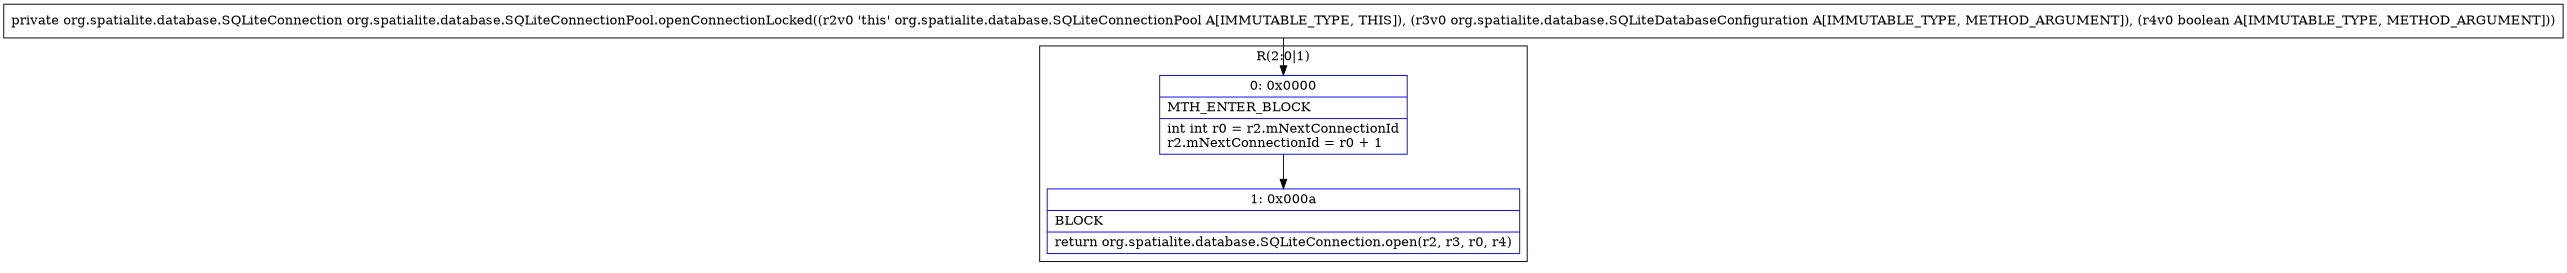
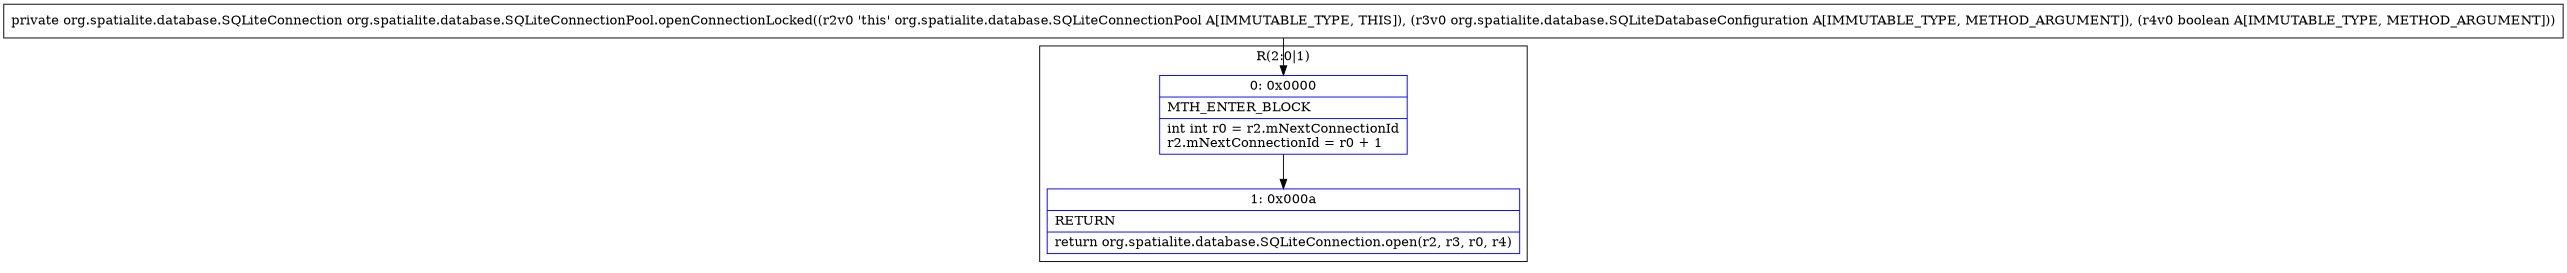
node "1: 0x000a": text "BLOCK" -> "RETURN"
